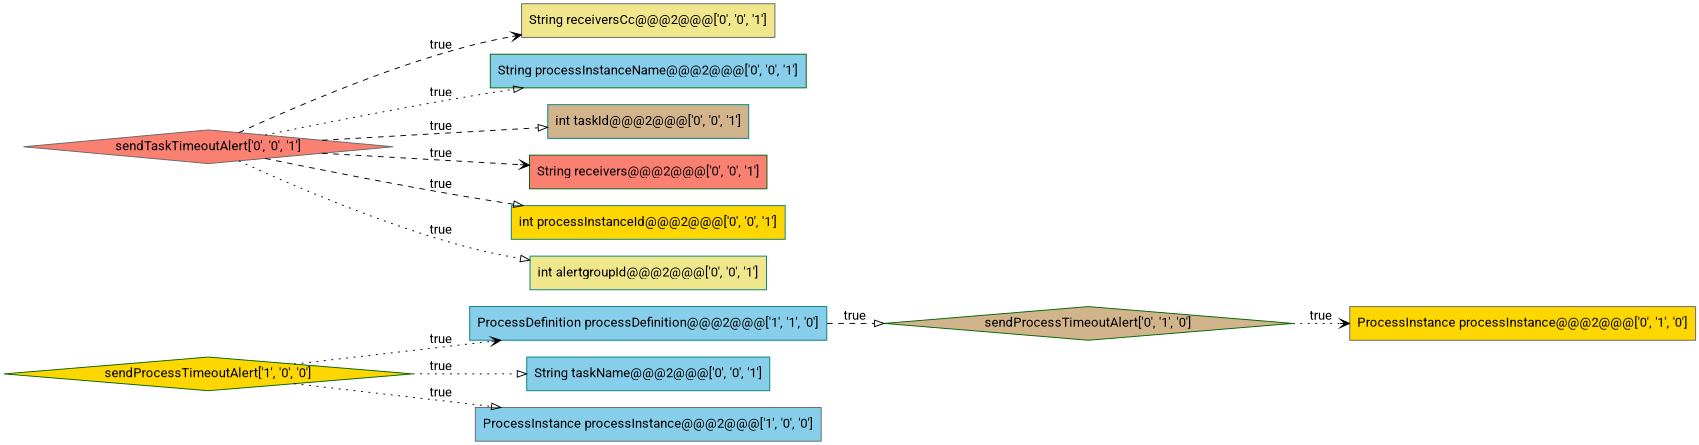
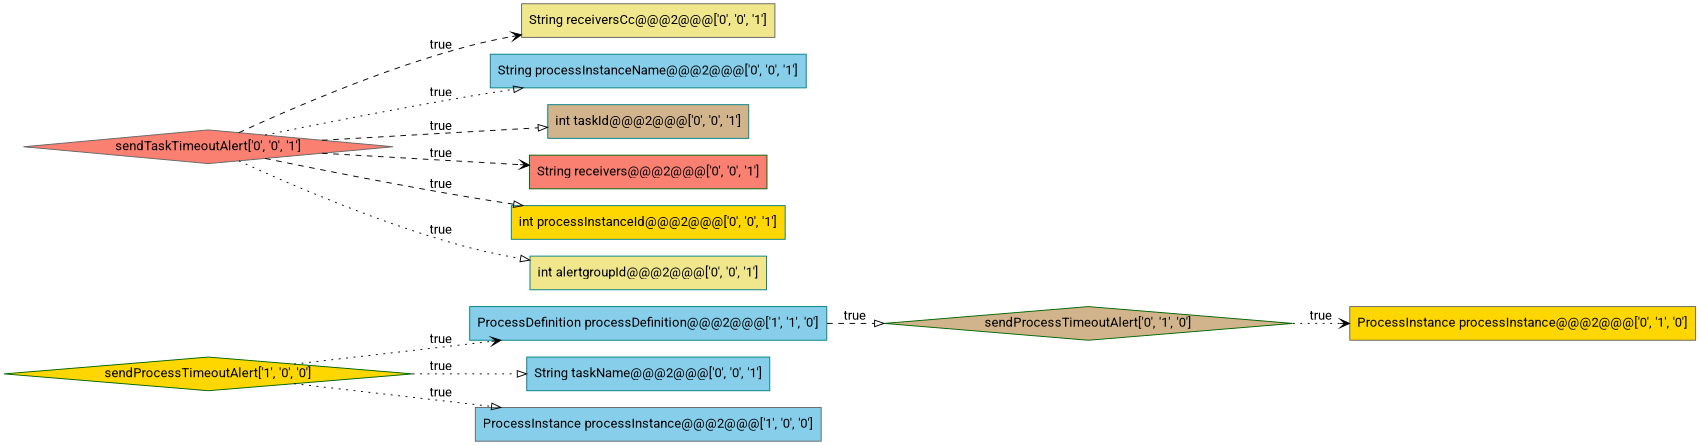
node "String processInstanceName@@@2@@@['0', '0', '1']": color darkgreen -> teal
